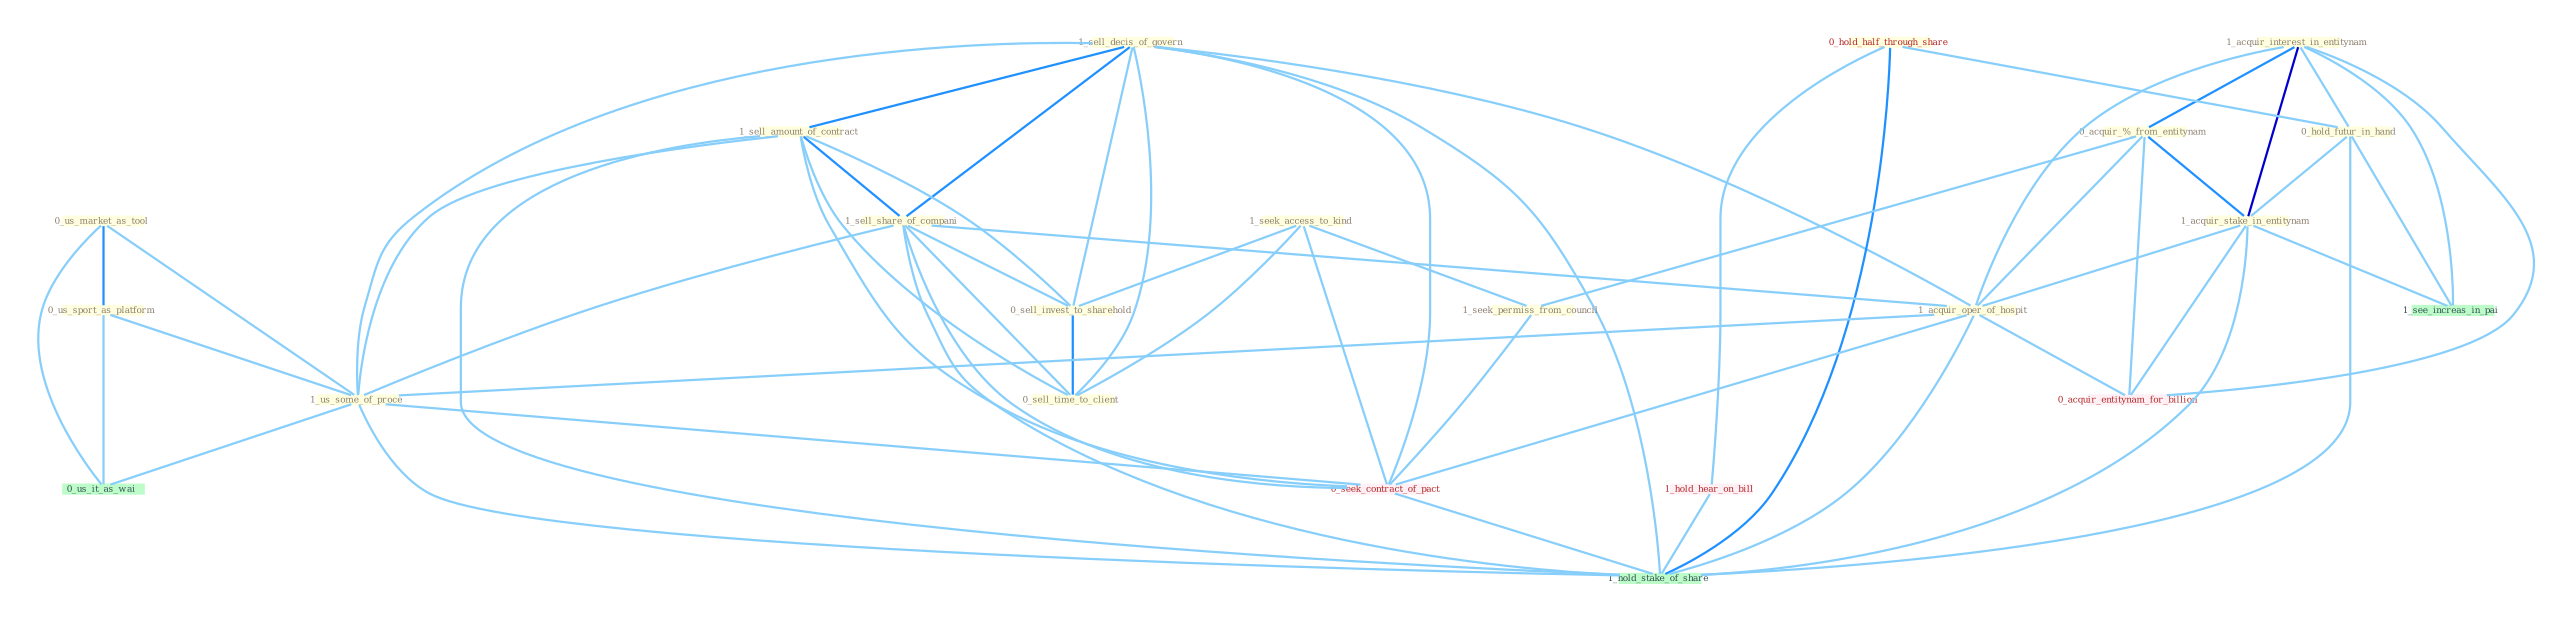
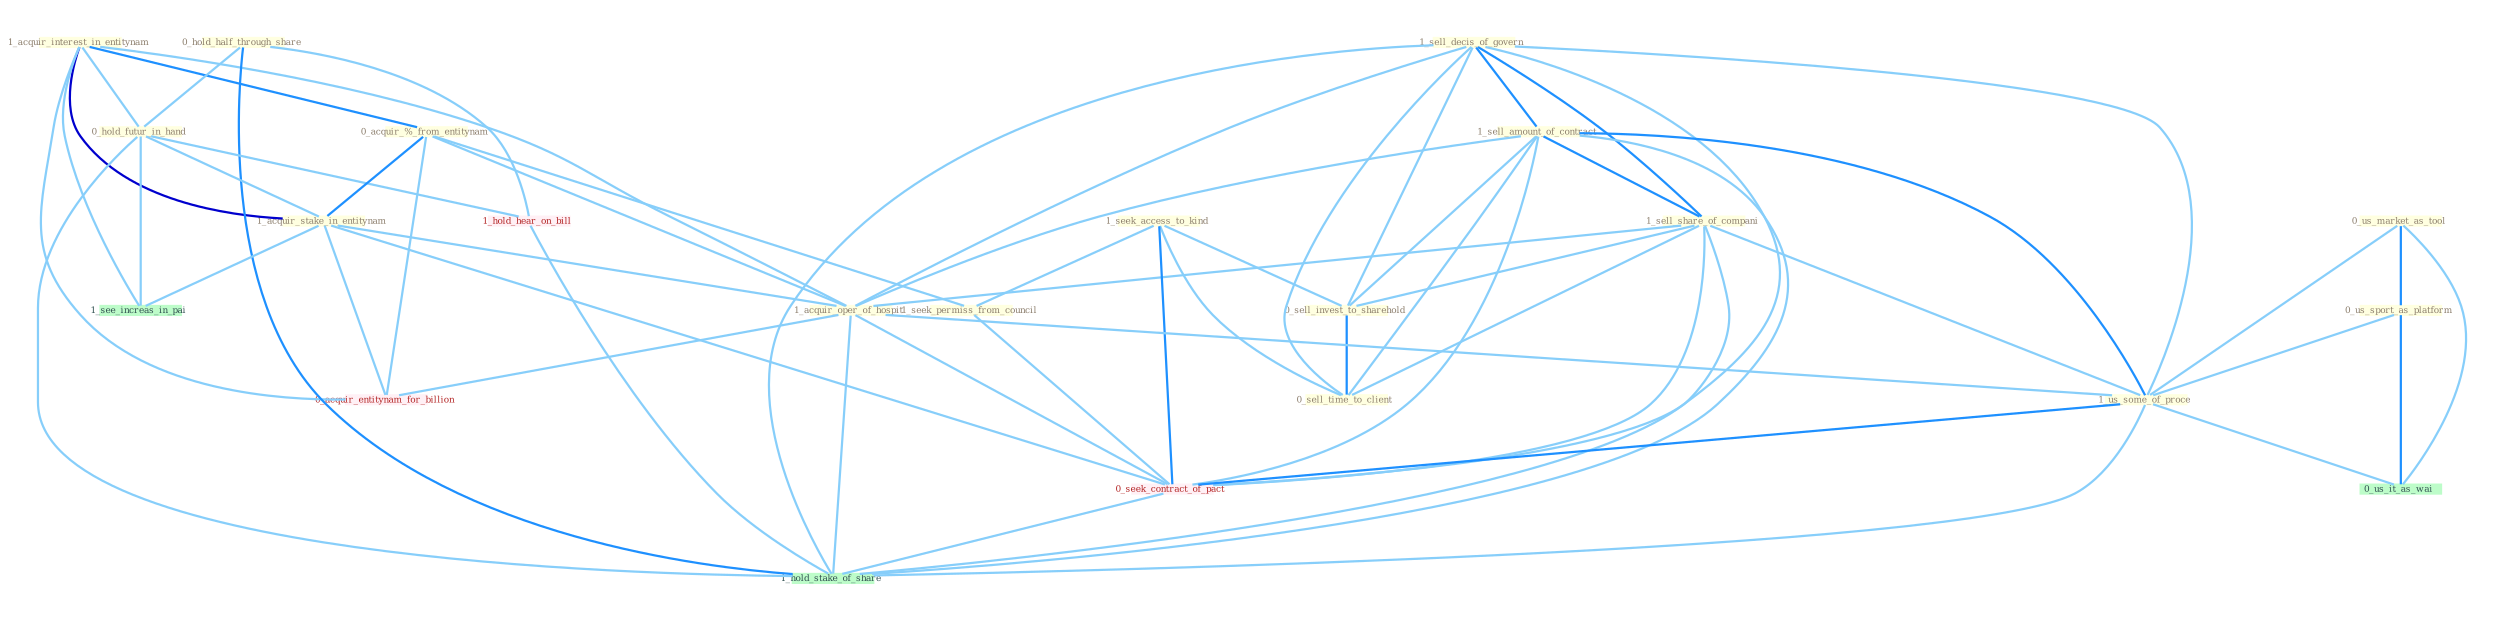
node "0_hold_half_through_share": fontcolor #b22222 -> #8b7d6b
edge "0_hold_futur_in_hand" -- "1_hold_hear_on_bill": added
edge "1_sell_amount_of_contract" -- "1_us_some_of_proce": color #87cefa -> #1e90ff
edge "1_sell_amount_of_contract" -- "1_acquir_oper_of_hospit": added
edge "1_seek_access_to_kind" -- "0_seek_contract_of_pact": color #87cefa -> #1e90ff
edge "0_us_sport_as_platform" -- "0_us_it_as_wai": color #87cefa -> #1e90ff
edge "1_us_some_of_proce" -- "0_seek_contract_of_pact": color #87cefa -> #1e90ff
edge "1_acquir_stake_in_entitynam" -- "1_hold_stake_of_share": now "1_acquir_stake_in_entitynam" -- "0_seek_contract_of_pact"
